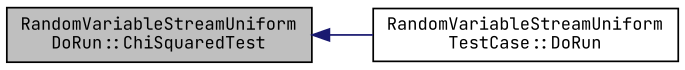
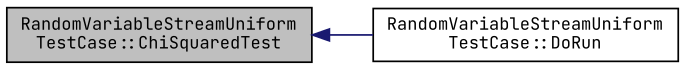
node "RandomVariableStreamUniform DoRun::ChiSquaredTest": label "RandomVariableStreamUniform DoRun::ChiSquaredTest" -> "RandomVariableStreamUniform TestCase::ChiSquaredTest"
